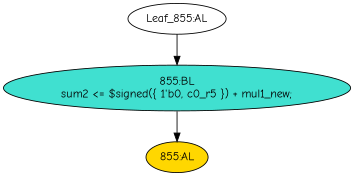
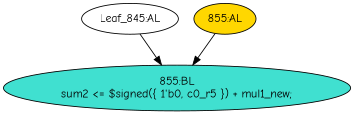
node "Leaf_855:AL": label "Leaf_855:AL" -> "Leaf_845:AL"
edge "855:BL sum2 <= $signed({ 1'b0, c0_r5 }) + mul1_new;" -> "855:AL": reversed
